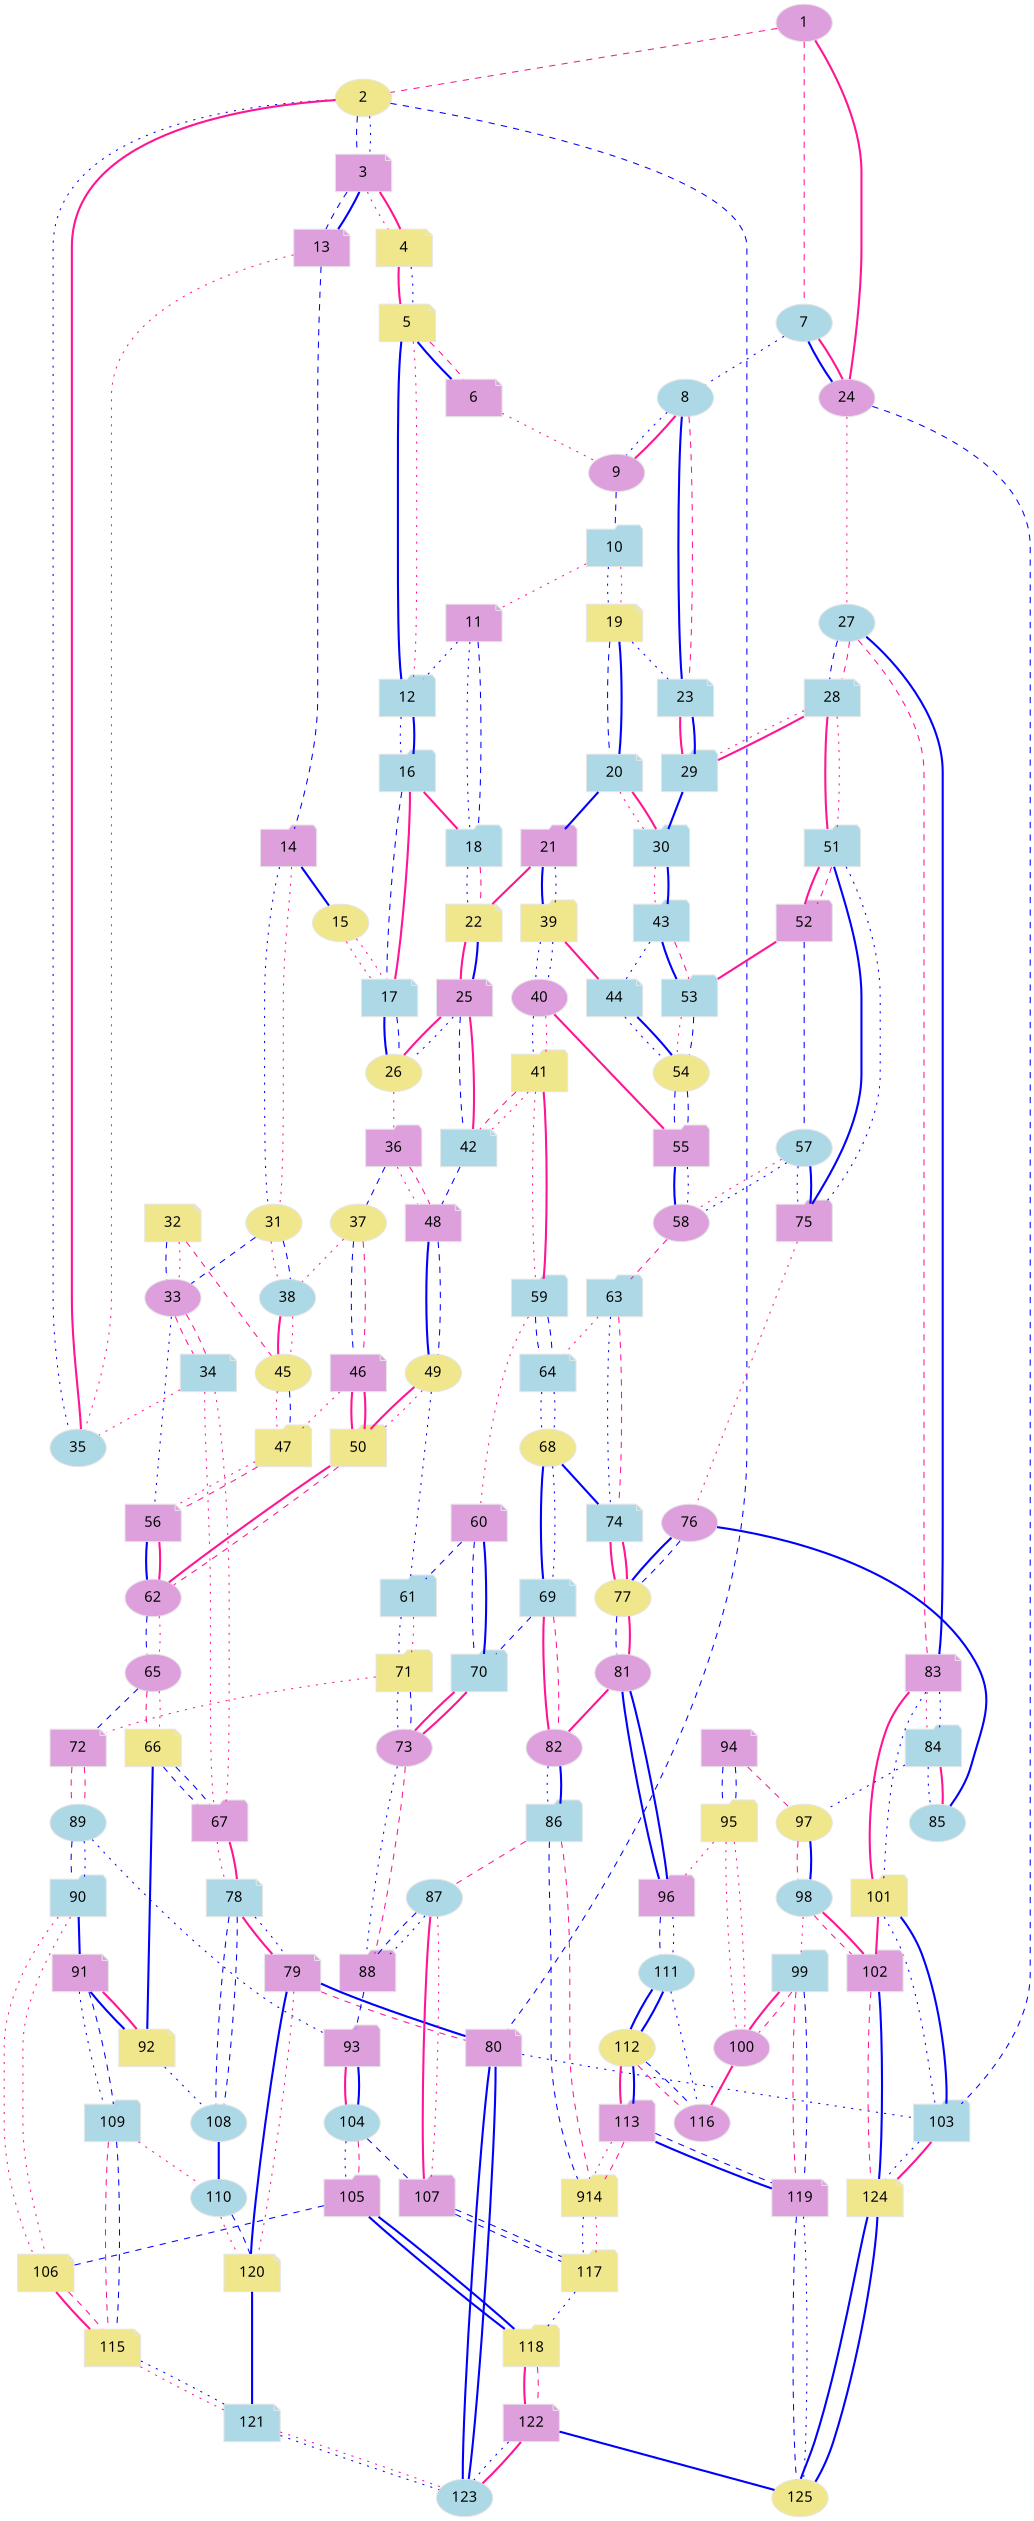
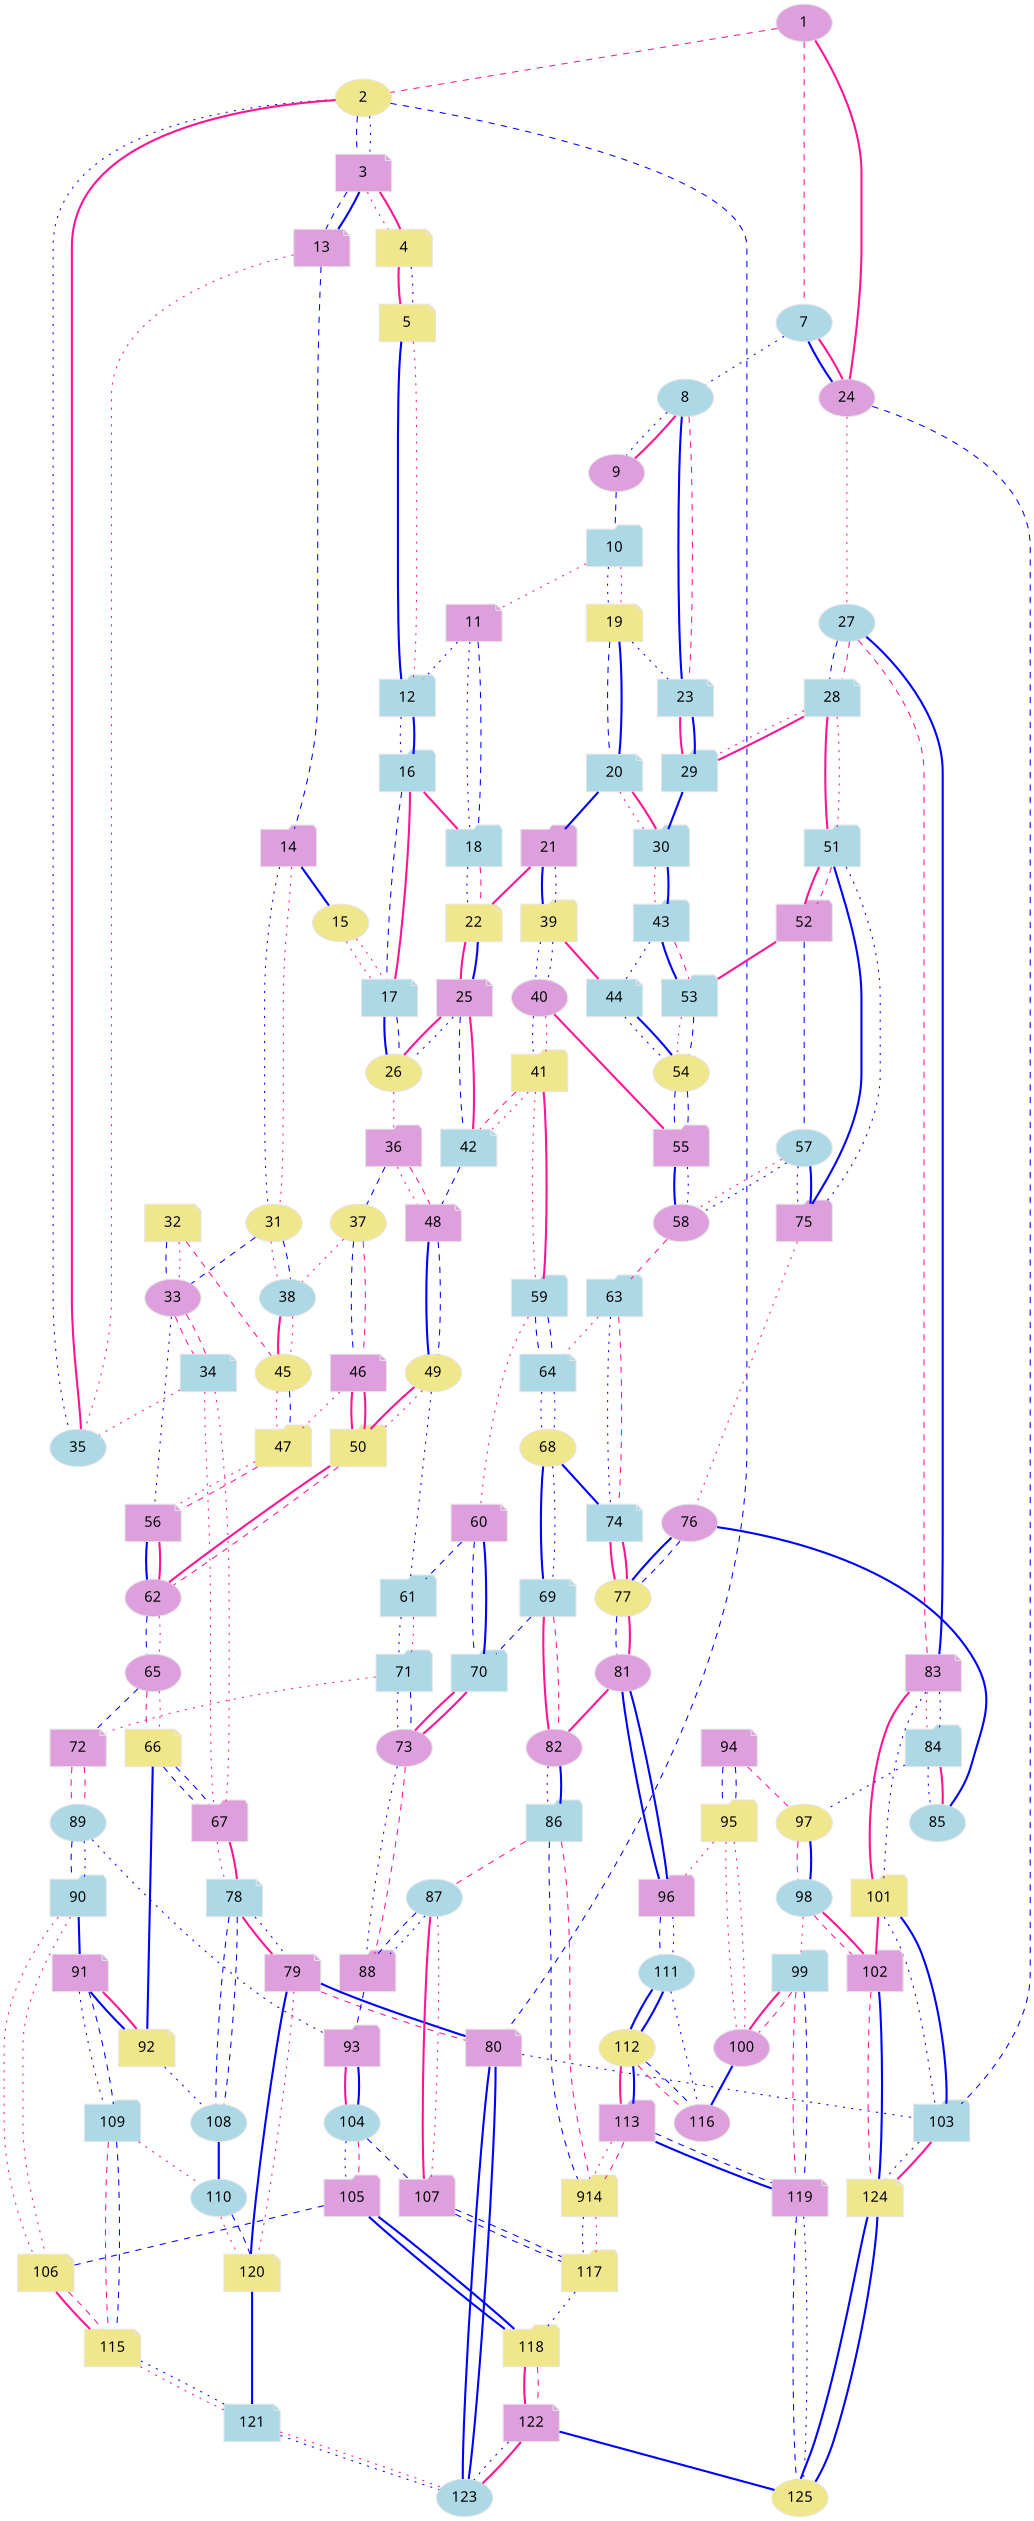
node "6": removed
node "71": fillcolor khaki -> lightblue
edge "100" -- "116": color deeppink -> blue
